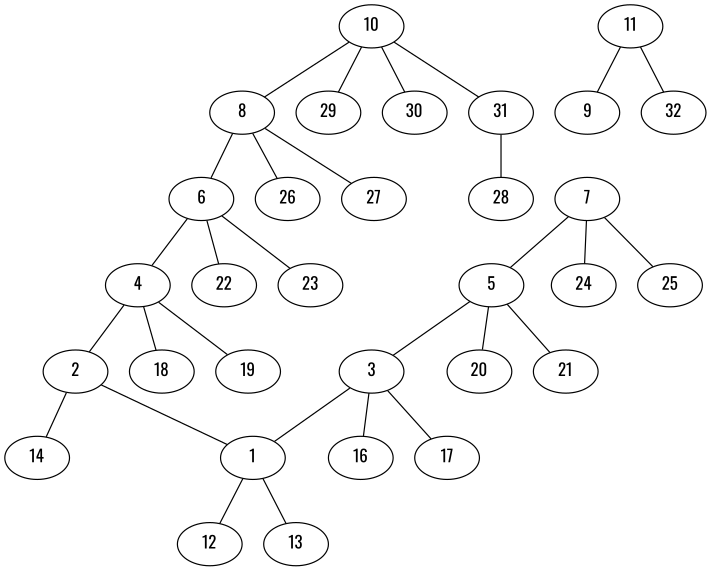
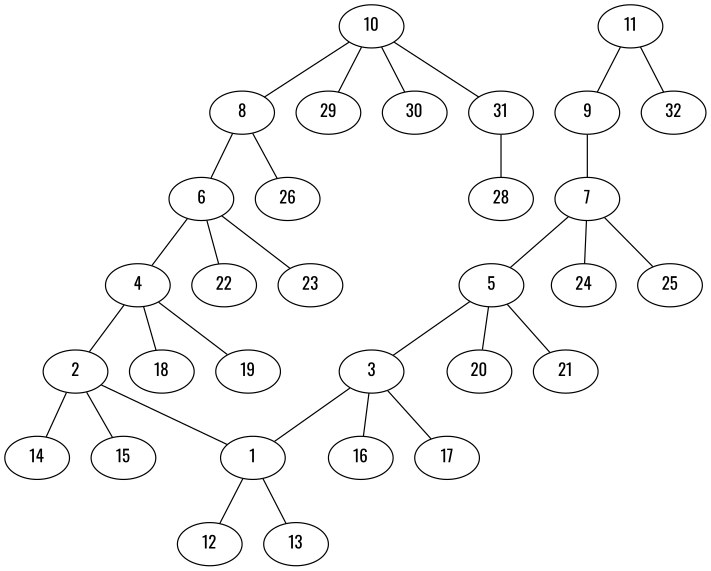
edge "9" -- "7": added
node "27": removed
node "15": added
